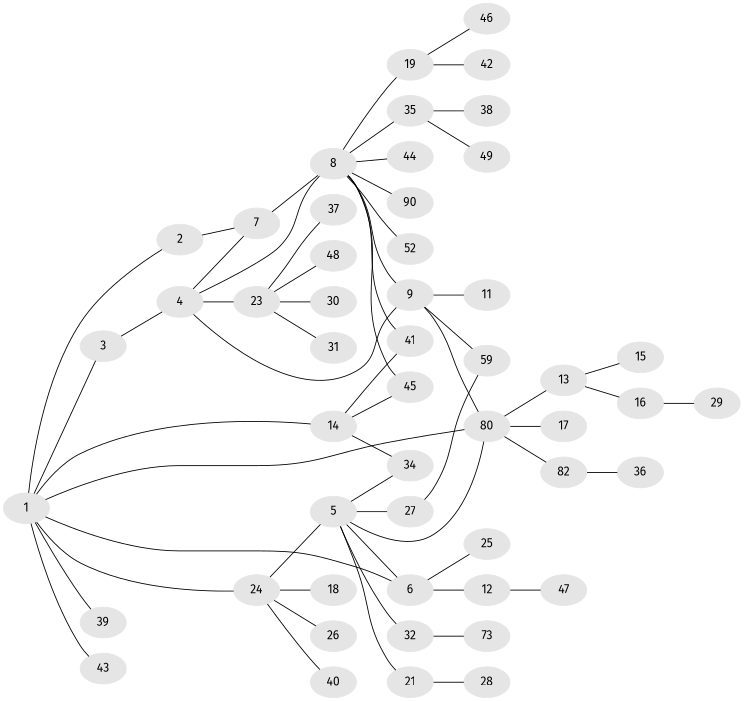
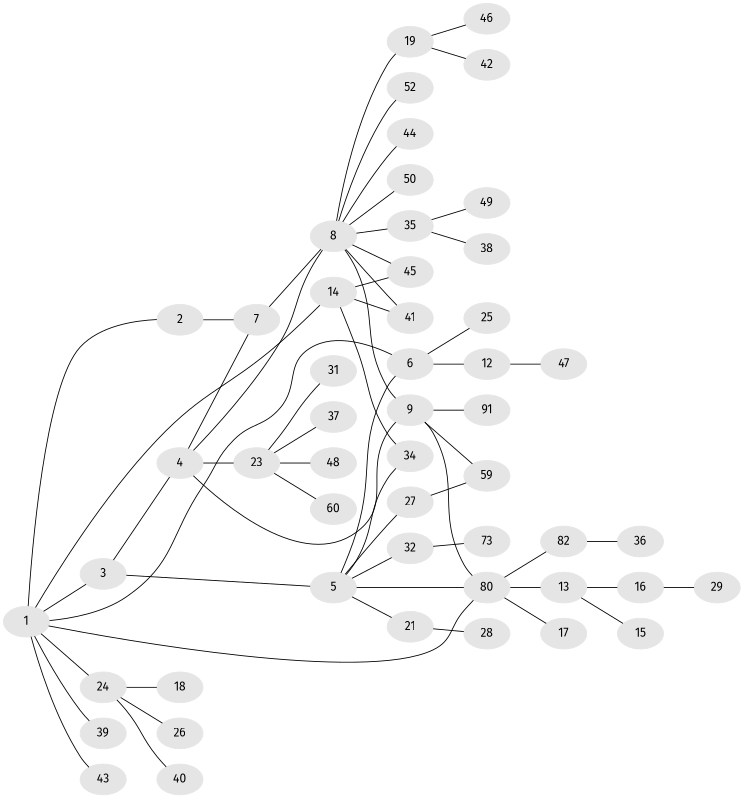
node "90": label "90" -> "50"
node "11": label "11" -> "91"
node "30": label "30" -> "60"
edge "5" -- "24": now "5" -- "3"
